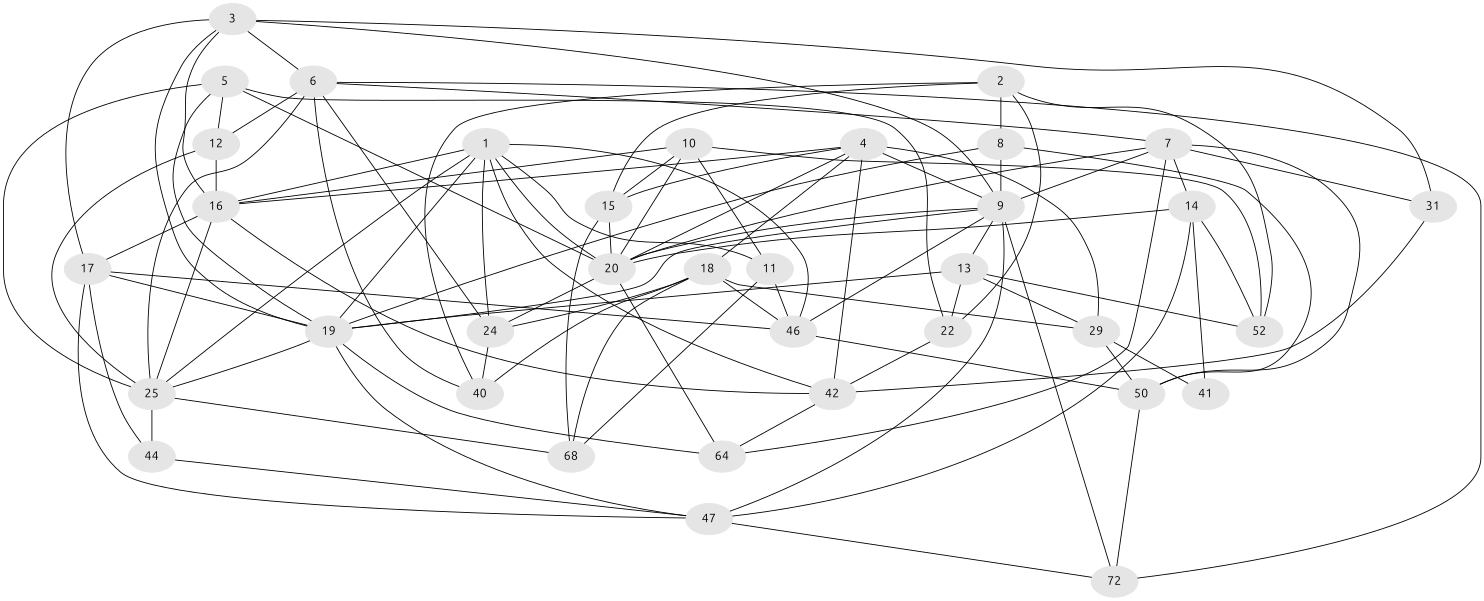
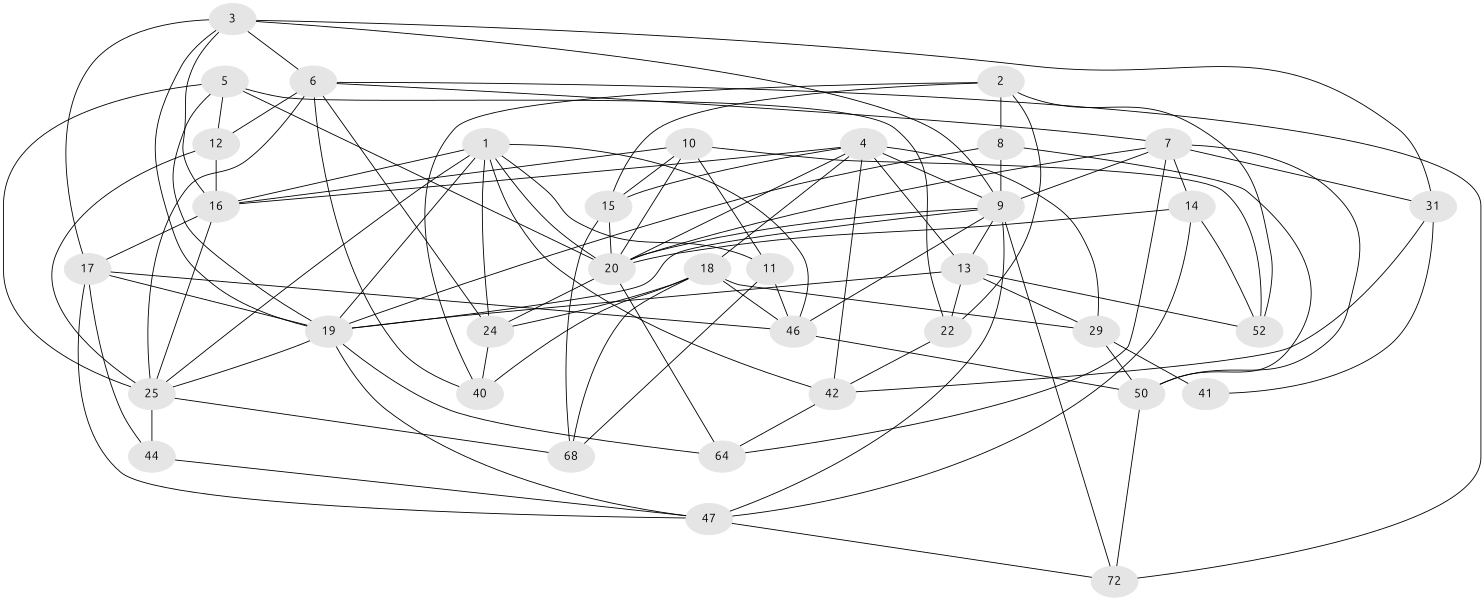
edge "4" -- "13": added
edge "14" -- "41": now "31" -- "41"
edge "16" -- "42": removed
